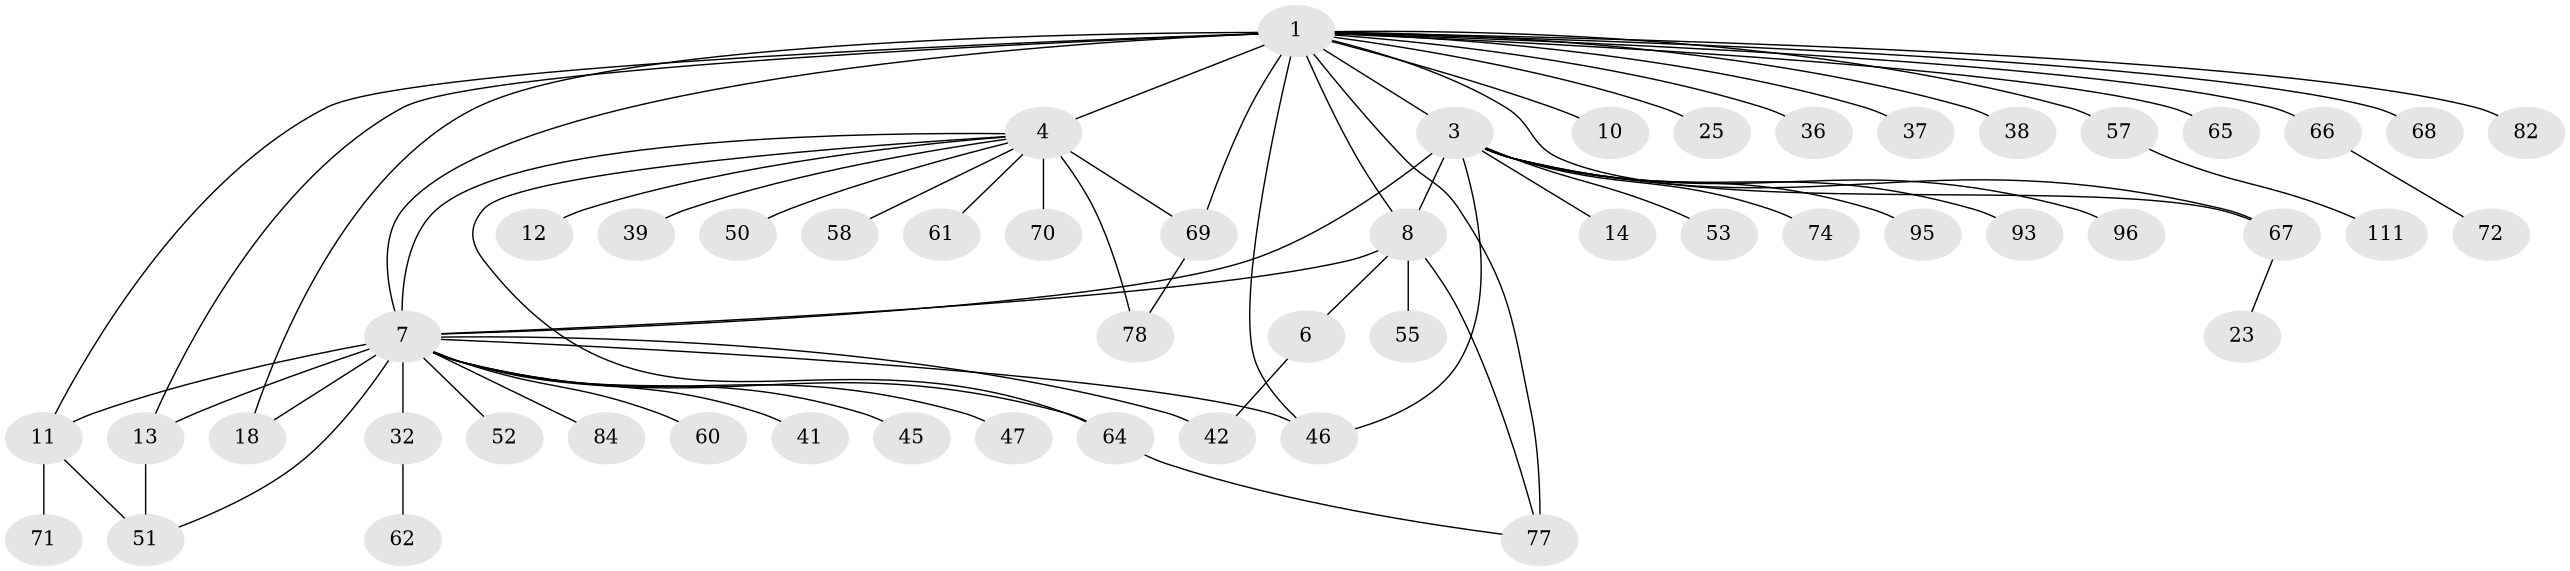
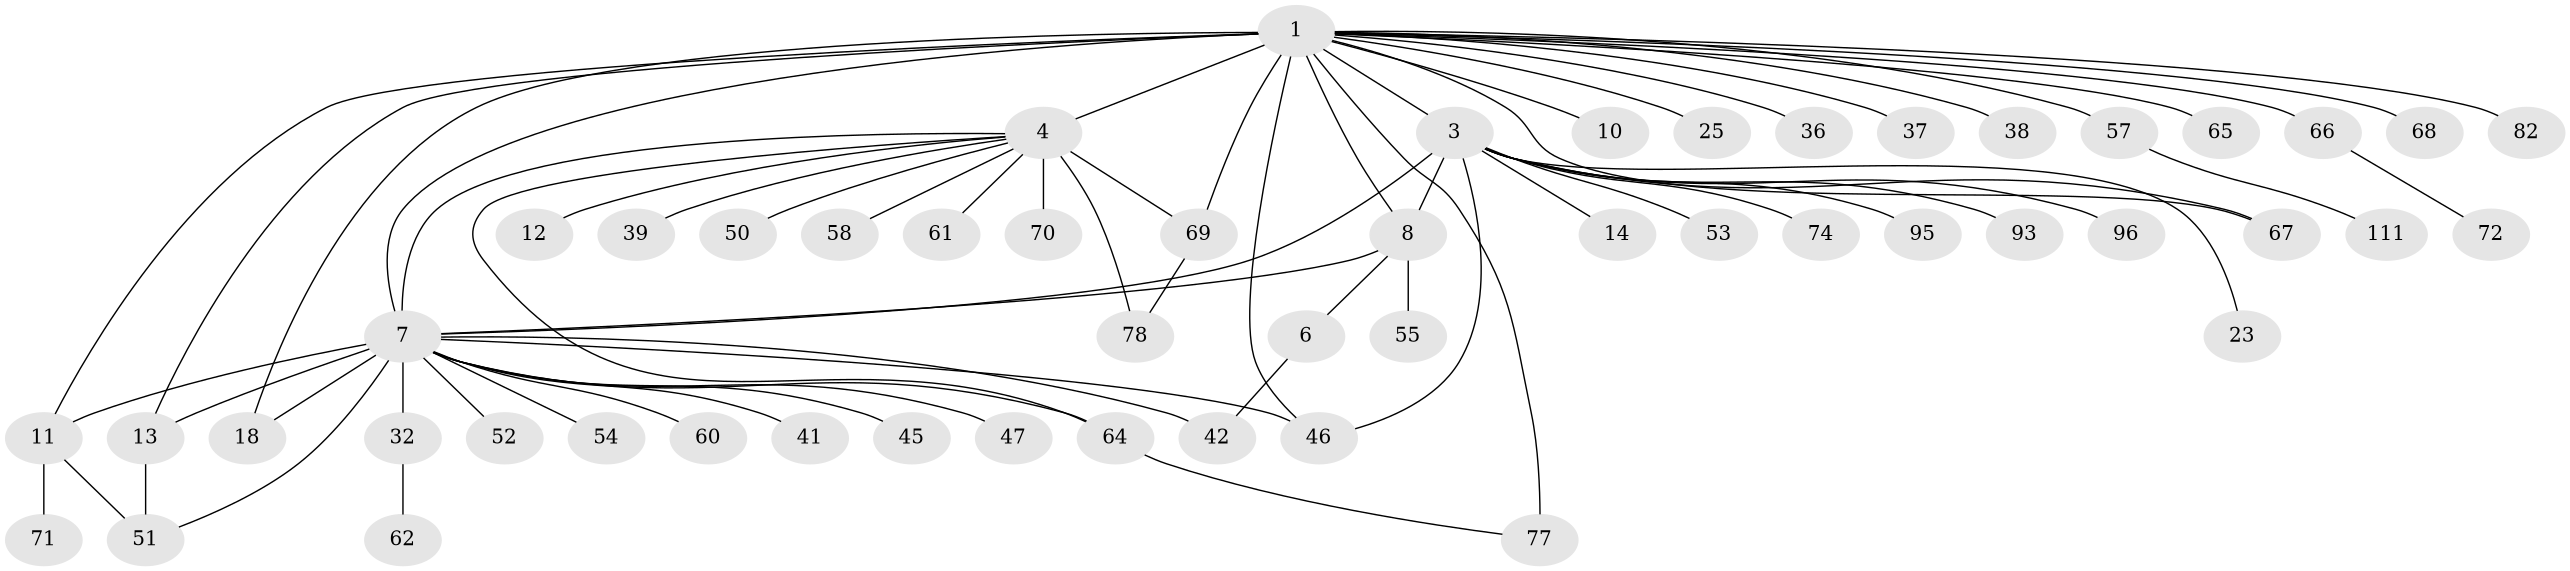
edge "67" -- "23": now "3" -- "23"
edge "8" -- "77": removed
node "84": label "84" -> "54"
